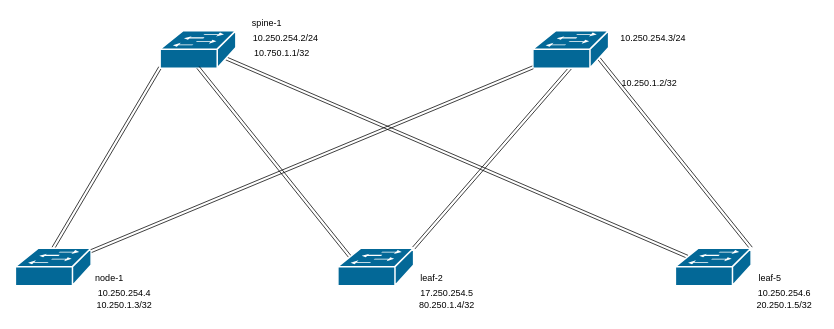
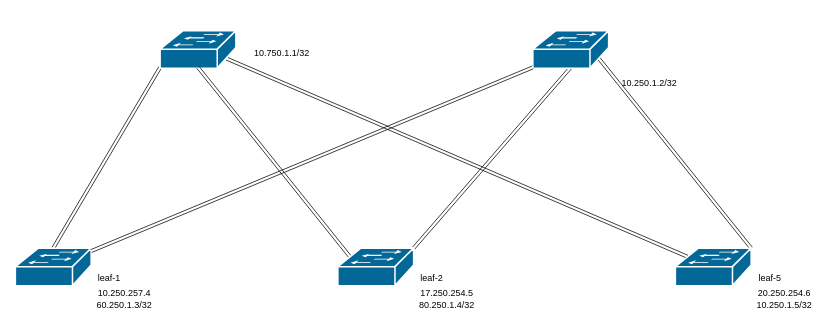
node "spine-1": removed
node "10.250.254.2/24": removed
node "10.250.254.3/24": removed
node "node-1": label "node-1" -> "leaf-1"
node "10.250.254.4": label "10.250.254.4" -> "10.250.257.4"
node "10.250.254.6": label "10.250.254.6" -> "20.250.254.6"
node "10.250.1.3/32": label "10.250.1.3/32" -> "60.250.1.3/32"
node "20.250.1.5/32": label "20.250.1.5/32" -> "10.250.1.5/32"
